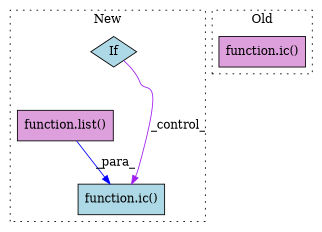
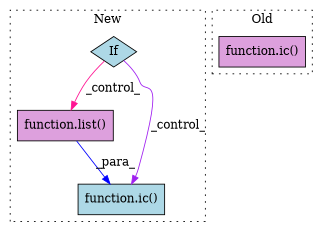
edge "If" -> "function.list()": added, label "_control_"
